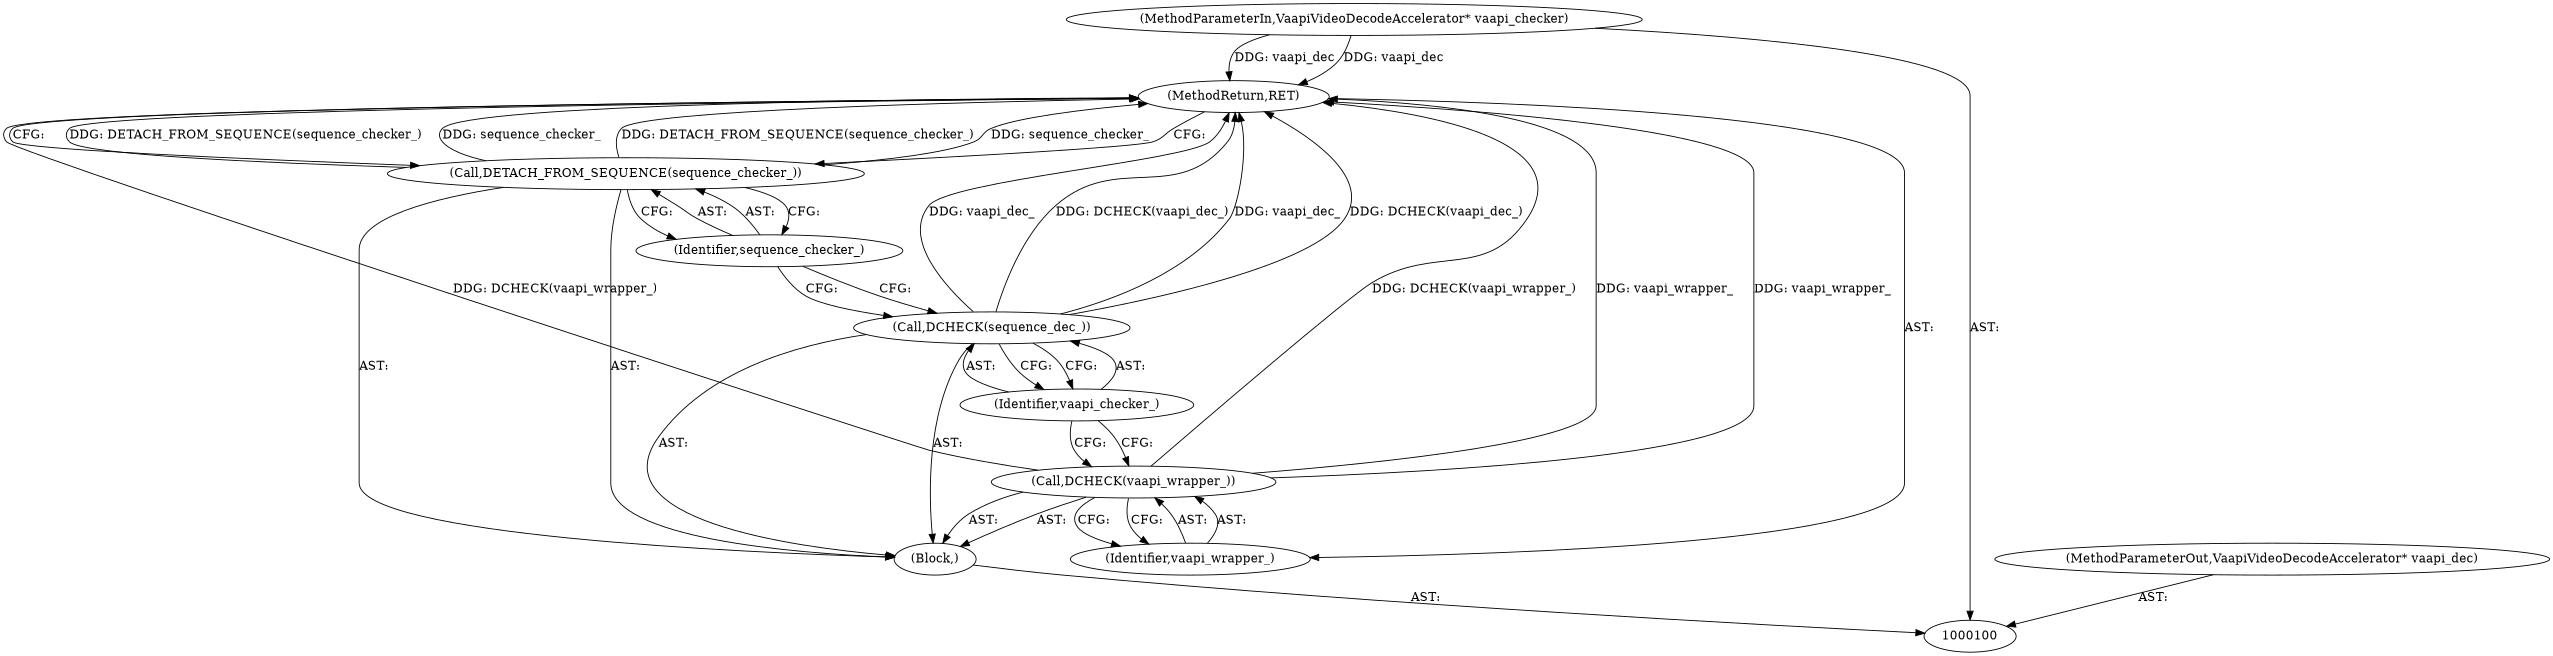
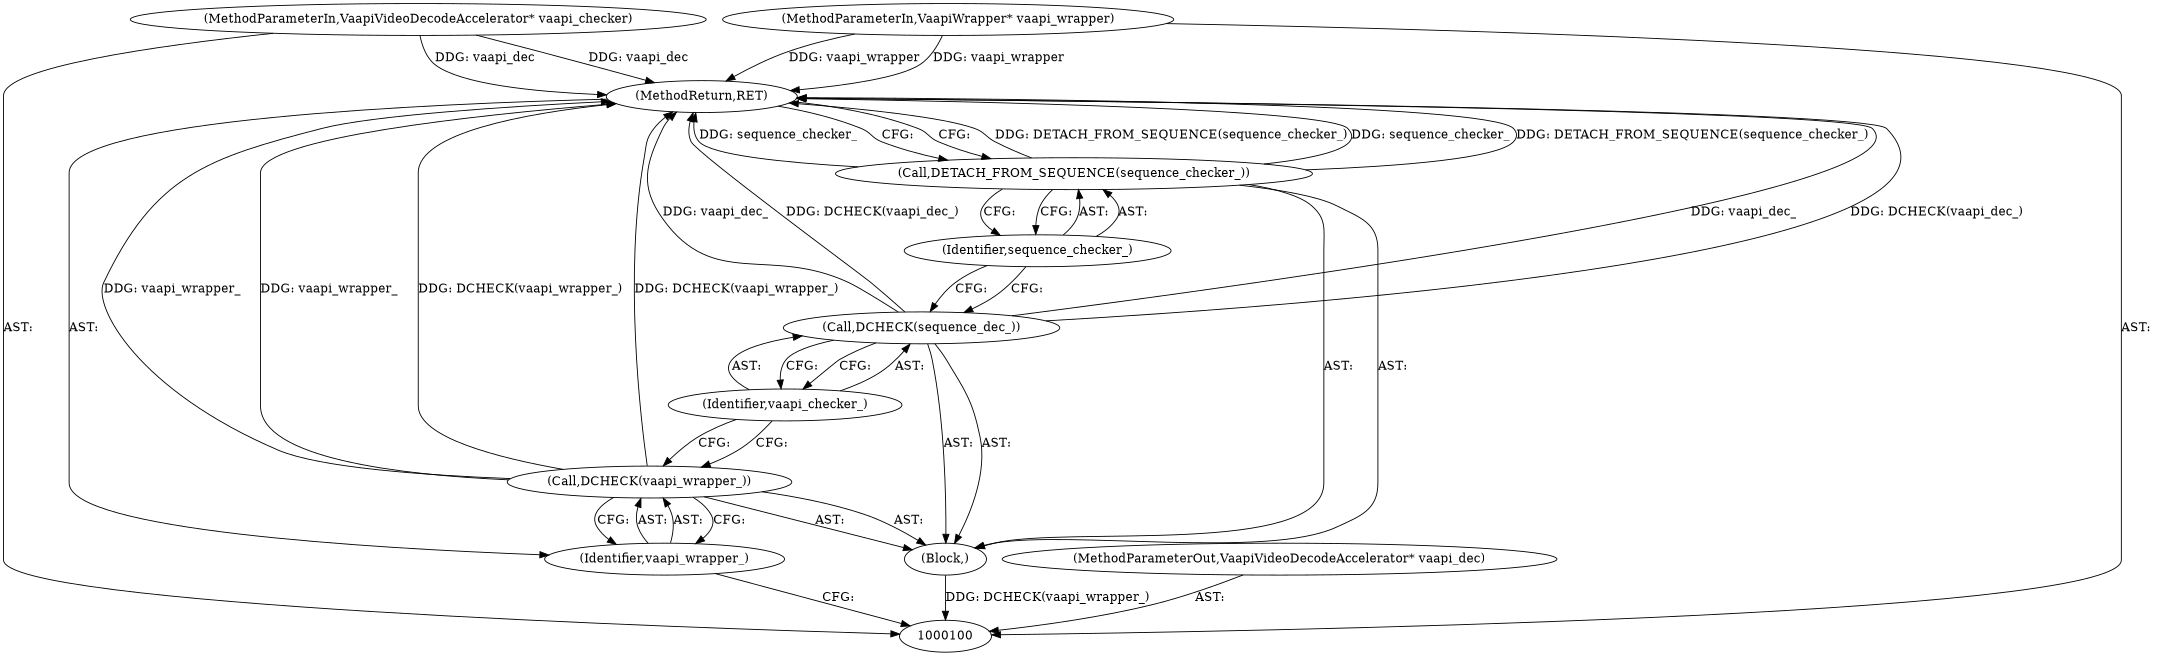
node "(MethodParameterIn,VaapiWrapper* vaapi_wrapper)": added
edge "(Block,)" -> "1000100": label "AST: " -> "DDG: DCHECK(vaapi_wrapper_)"
edge "(Identifier,vaapi_wrapper_)" -> "1000100": added, label "CFG:"
